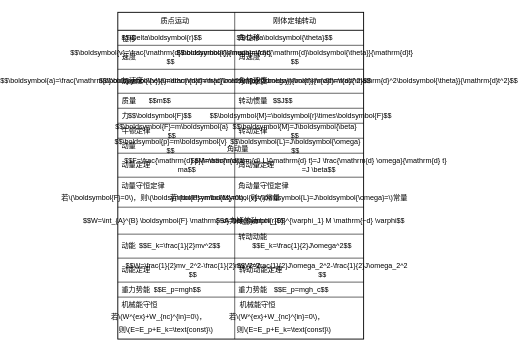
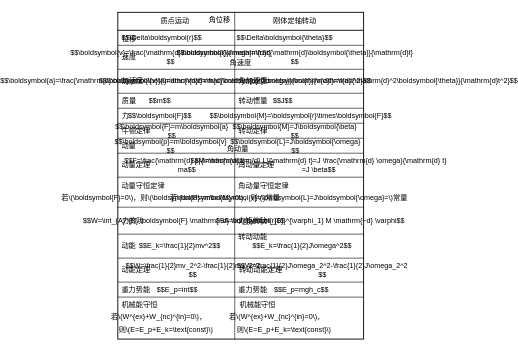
node "角位移": moved (253, 38) -> (223, 20)
node "角速度": moved (253, 57) -> (244, 63)
node "力的功": added
node "力矩的功": moved (244, 221) -> (253, 221)
node "$$E_p=mgh$$": label "$$E_p=mgh$$" -> "$$E_p=int$$"
